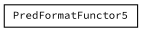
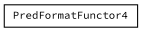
node "PredFormatFunctor5": label "PredFormatFunctor5" -> "PredFormatFunctor4"
